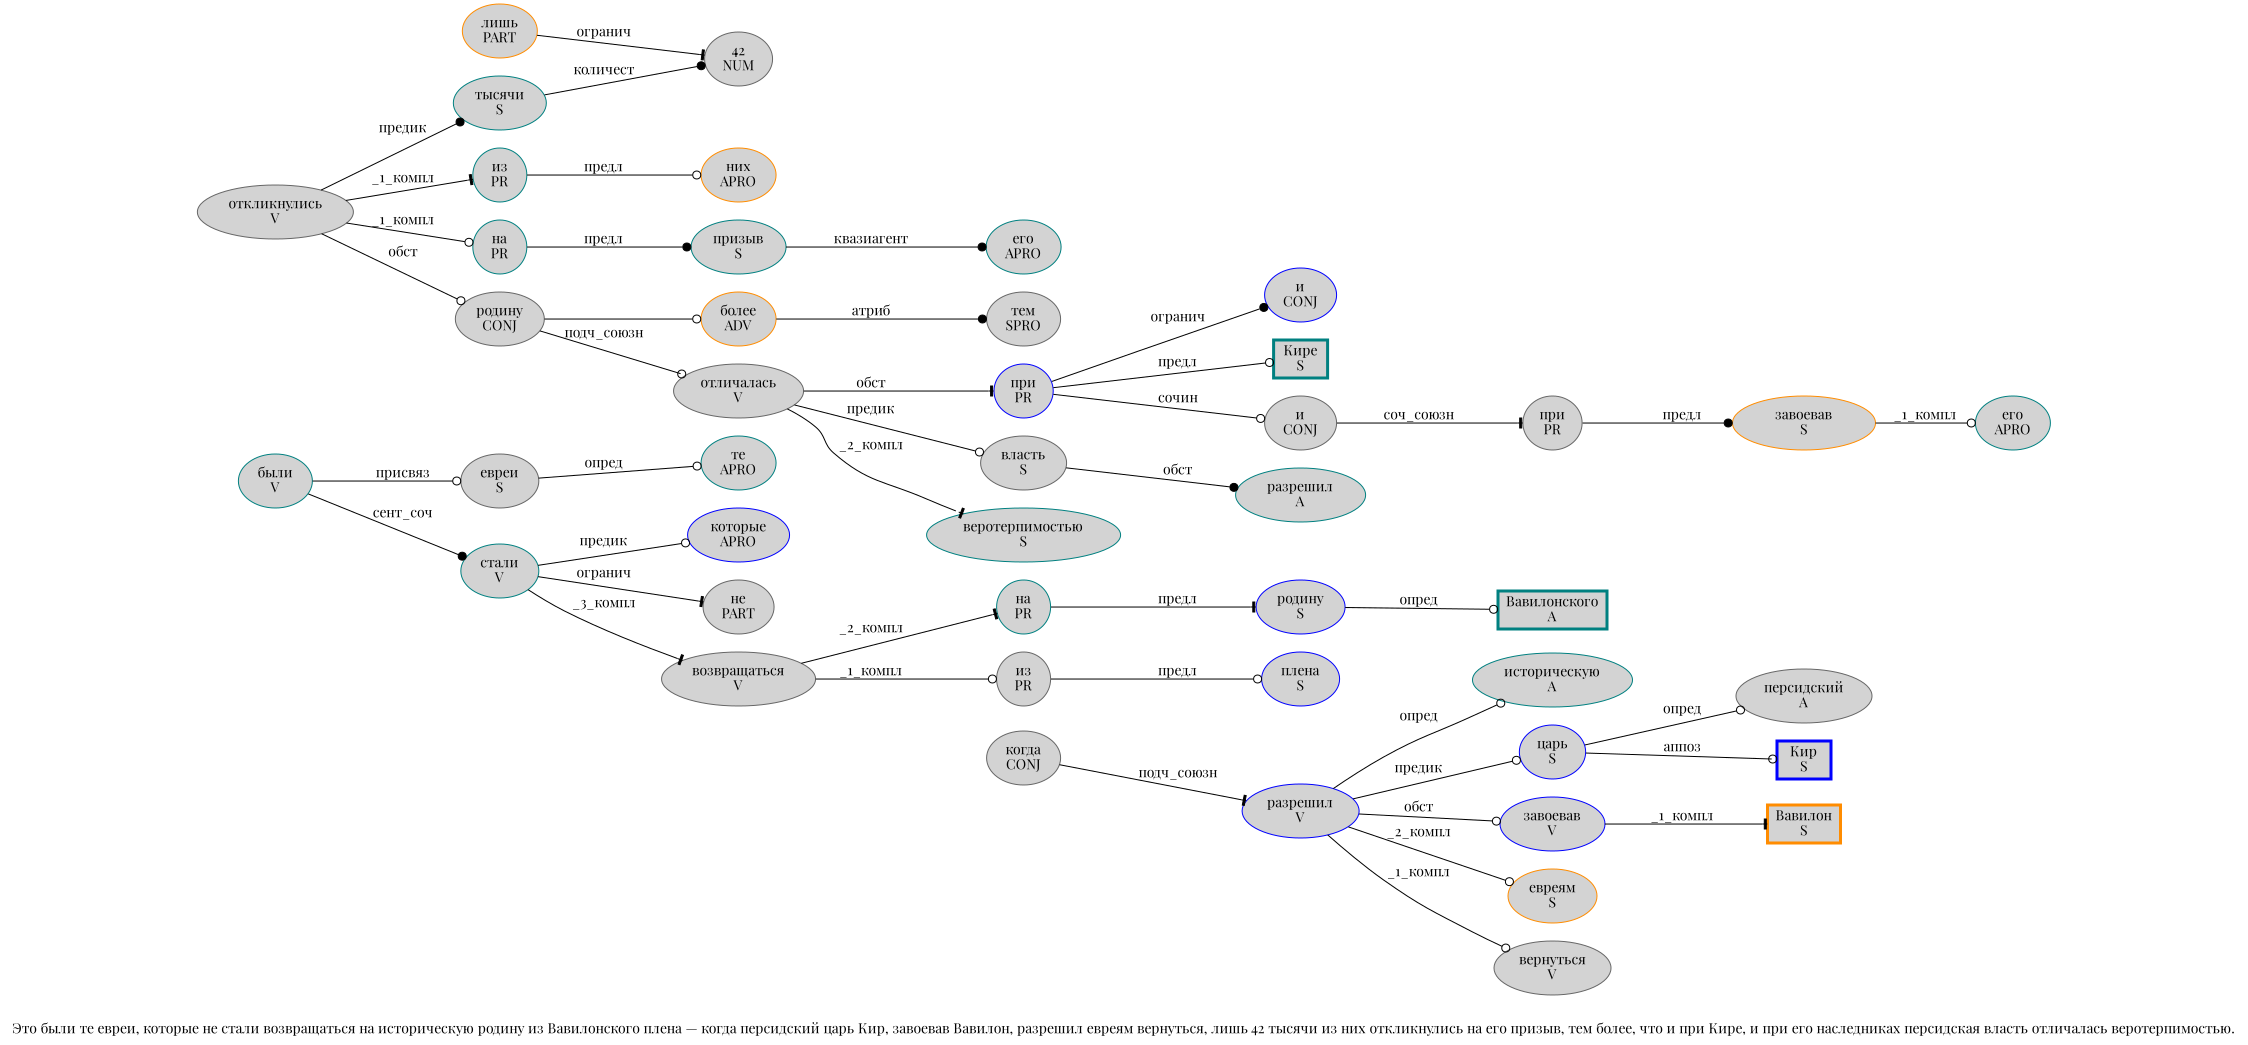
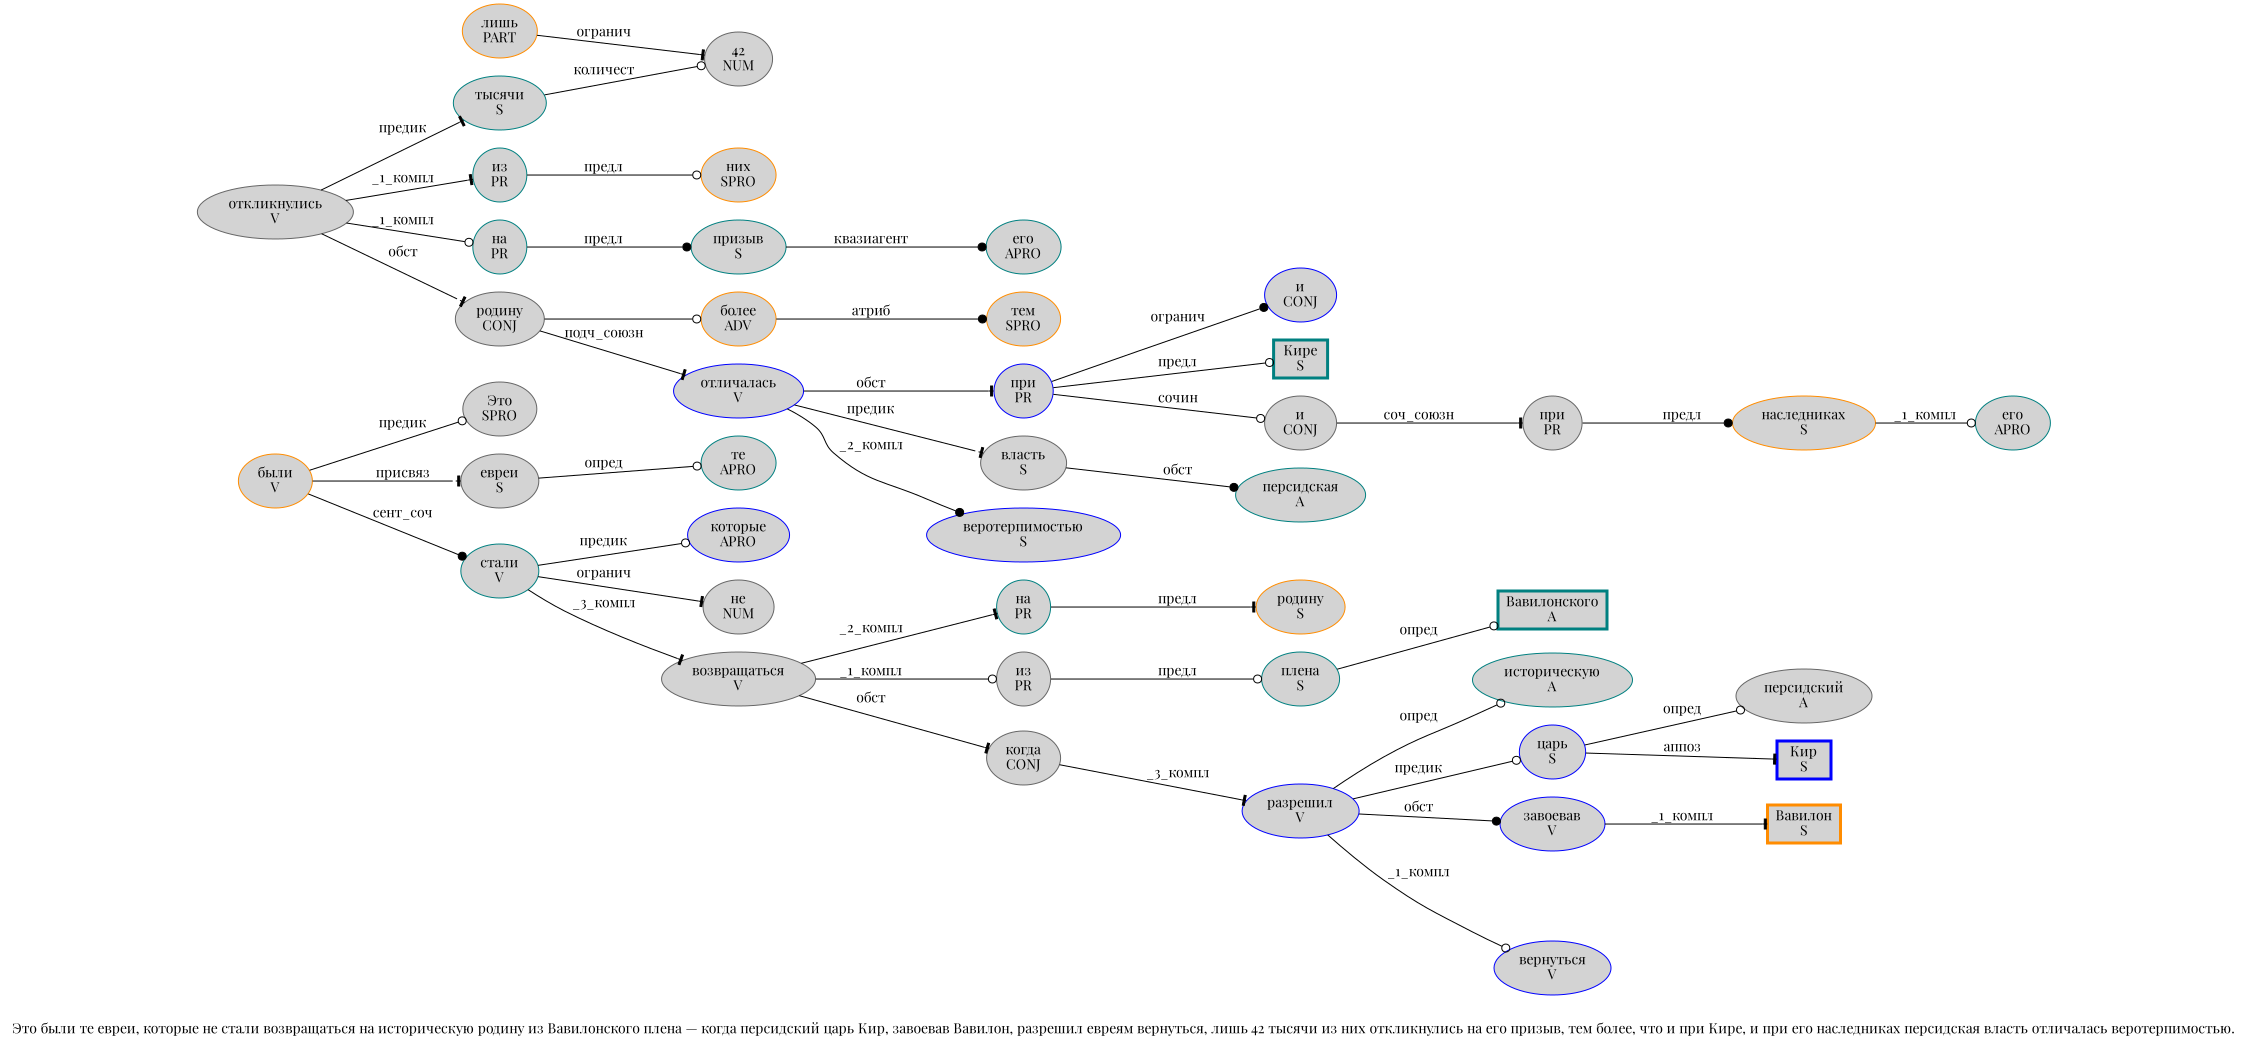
edge "тысячи S" -> "42 NUM": arrowhead dot -> odot
edge "откликнулись V" -> "тысячи S": arrowhead dot -> tee
node "них APRO": label "них APRO" -> "них SPRO"
edge "откликнулись V" -> "родину CONJ": arrowhead odot -> tee
node "тем SPRO": color gray40 -> darkorange
edge "родину CONJ" -> "отличалась V": arrowhead odot -> tee
node "отличалась V": color gray40 -> blue
node "Это SPRO": added
node "завоевав S": label "завоевав S" -> "наследниках S"
edge "отличалась V" -> "власть S": arrowhead odot -> tee
edge "отличалась V" -> "веротерпимостью S": arrowhead tee -> dot
node "были V": color teal -> darkorange
edge "были V" -> "евреи S": arrowhead odot -> tee
node "разрешил A": label "разрешил A" -> "персидская A"
node "веротерпимостью S": color teal -> blue
node "не PART": label "не PART" -> "не NUM"
node "родину S": color blue -> darkorange
edge "родину S" -> "Вавилонского A": now "плена S" -> "Вавилонского A"
node "плена S": color blue -> teal
edge "возвращаться V" -> "когда CONJ": added, label "обст"
edge "царь S" -> "Кир S": arrowhead odot -> tee
edge "когда CONJ" -> "разрешил V": label "подч_союзн" -> "_3_компл"
edge "разрешил V" -> "завоевав V": arrowhead odot -> dot
node "евреям S": removed
node "вернуться V": color gray40 -> blue
